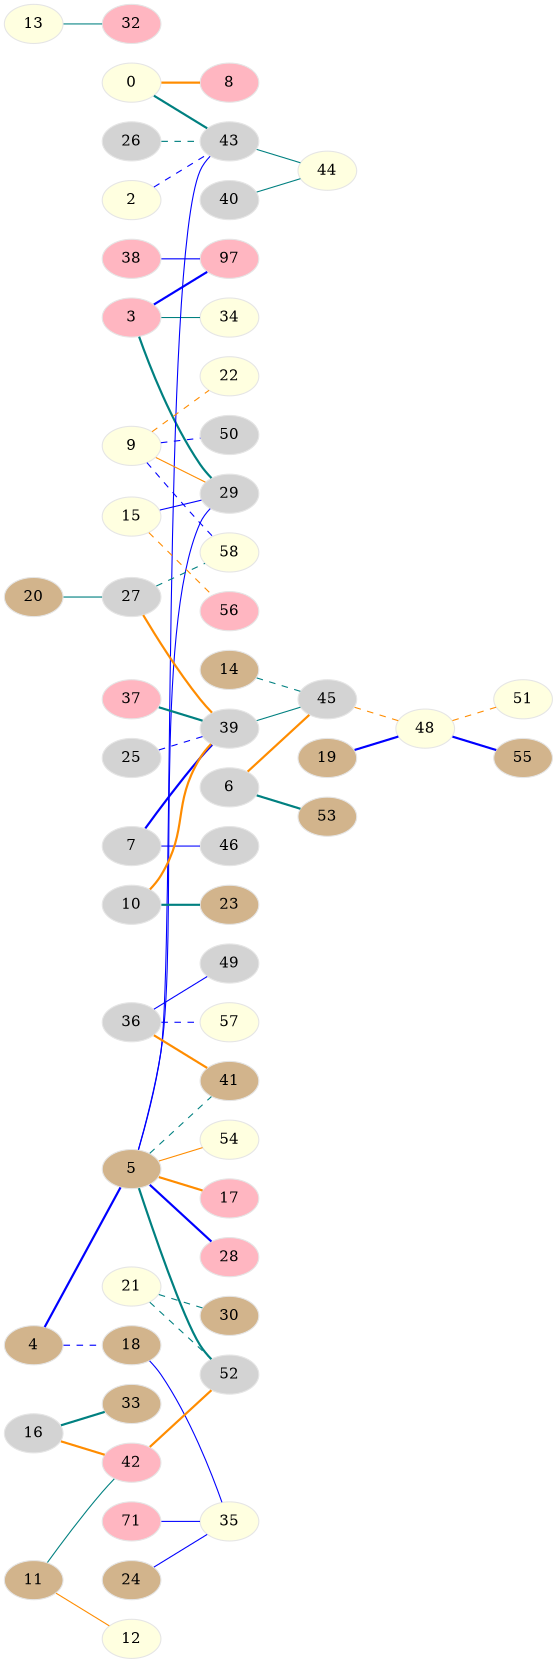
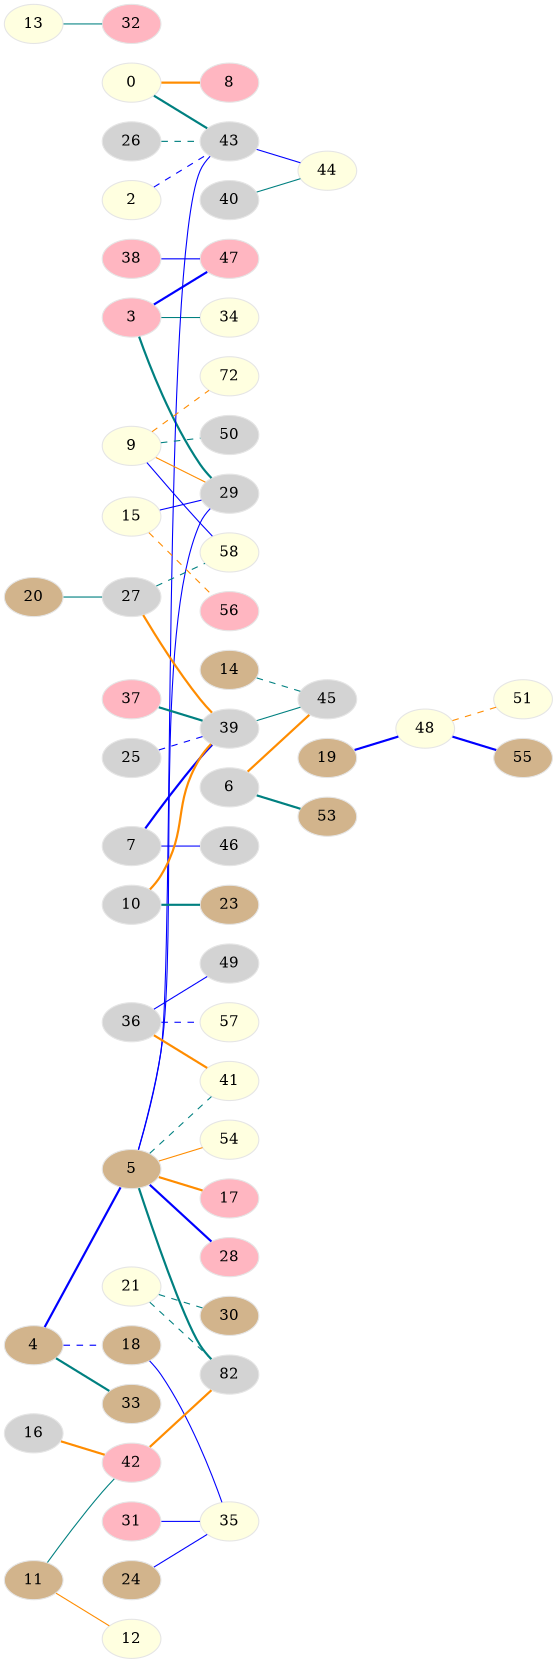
edge "43" -- "44": color teal -> blue
node "97": label "97" -> "47"
node "22": label "22" -> "72"
edge "50" -- "9": color blue -> teal
edge "9" -- "58": style dashed -> solid
edge "45" -- "48": removed
node "41": fillcolor tan -> lightyellow
node "52": label "52" -> "82"
edge "33" -- "16": now "33" -- "4"
node "71": label "71" -> "31"
